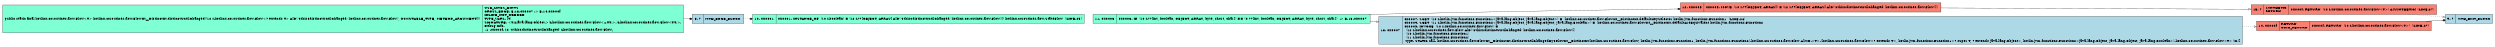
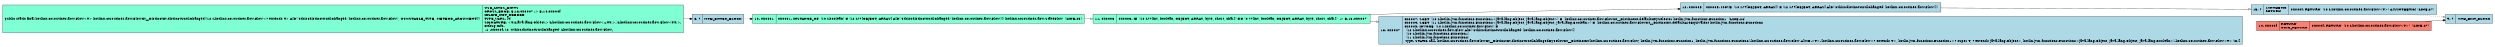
node "12: 0x0005": fillcolor salmon -> lightblue
node "15: ?": fillcolor salmon -> lightblue
node "8: ?": text "MTH_EDGE_BLOCK" -> "MTH_ENTER_BLOCK"
edge "10: 0x0001" -> "11: 0x0003": added
edge "13: 0x0007" -> "14: 0x000f": removed
